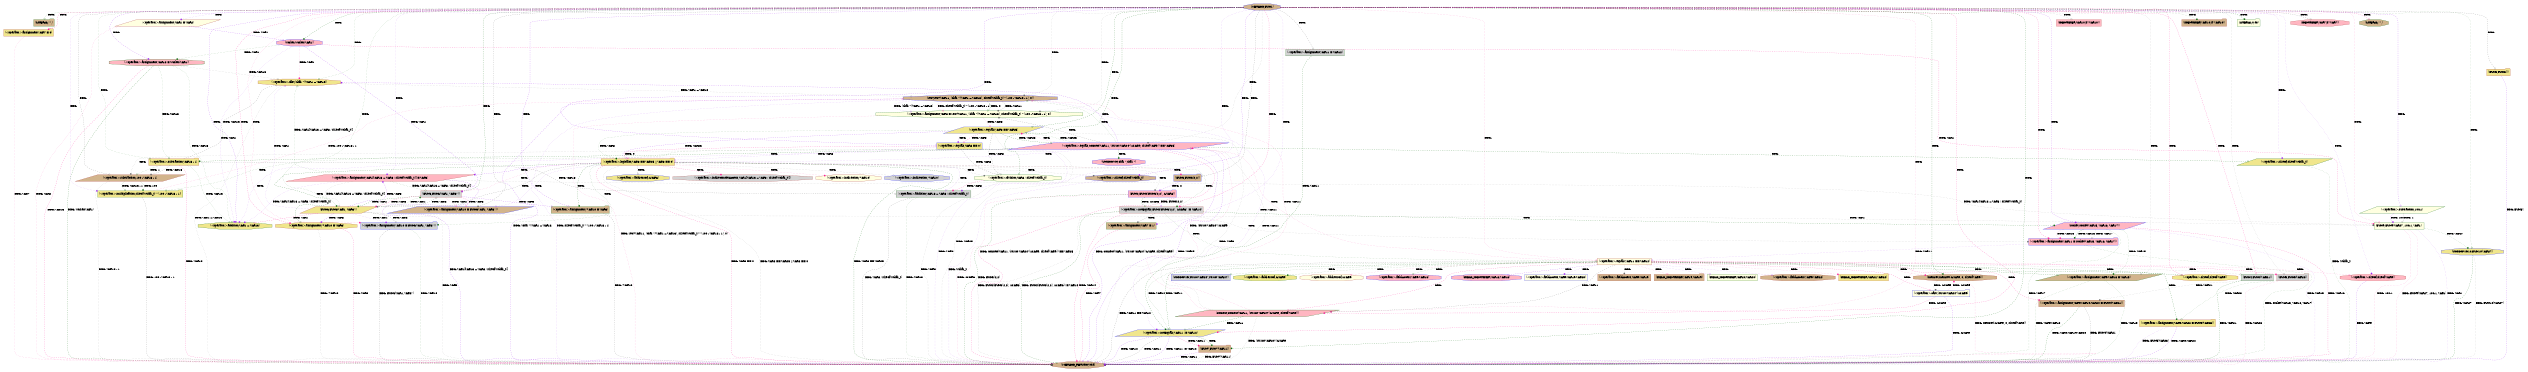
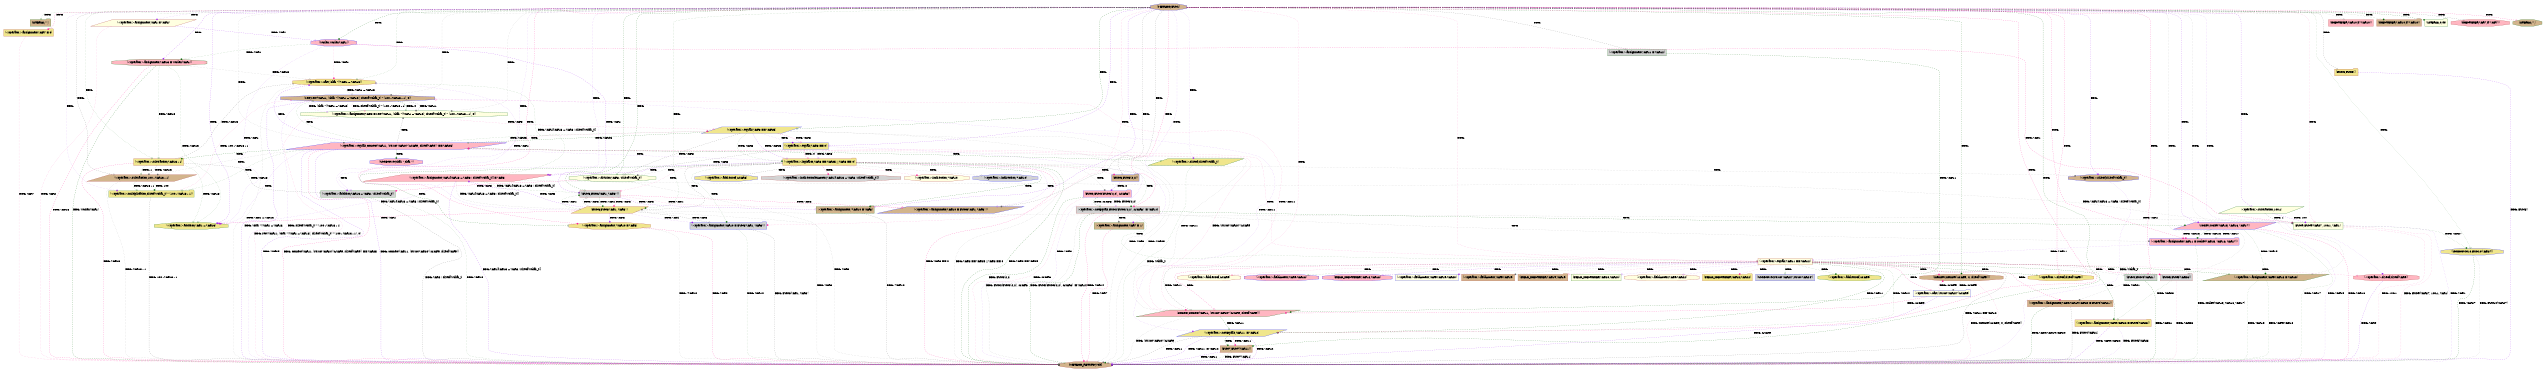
edge "(<operator>.assignment,VAR11 = VAR12)" -> "(<operator>.notEquals,VAR11 != VAR12)": now "(<operator>.assignment,VAR11 = VAR12)" -> "(connect,connect(VAR11, (struct VAR24*)&VAR9, sizeof(VAR9)))"
node "(<operator>.fieldAccess,VAR9.VAR22)": fillcolor tan -> lightyellow
